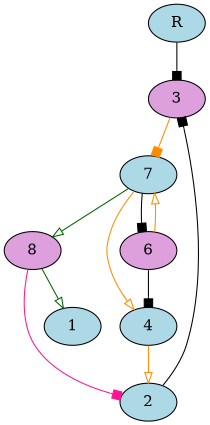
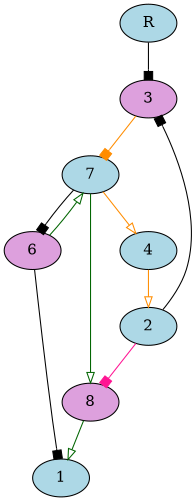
edge "6" -> "7": color darkorange -> darkgreen
edge "6" -> "4": now "6" -> "1"
edge "8" -> "2": reversed
